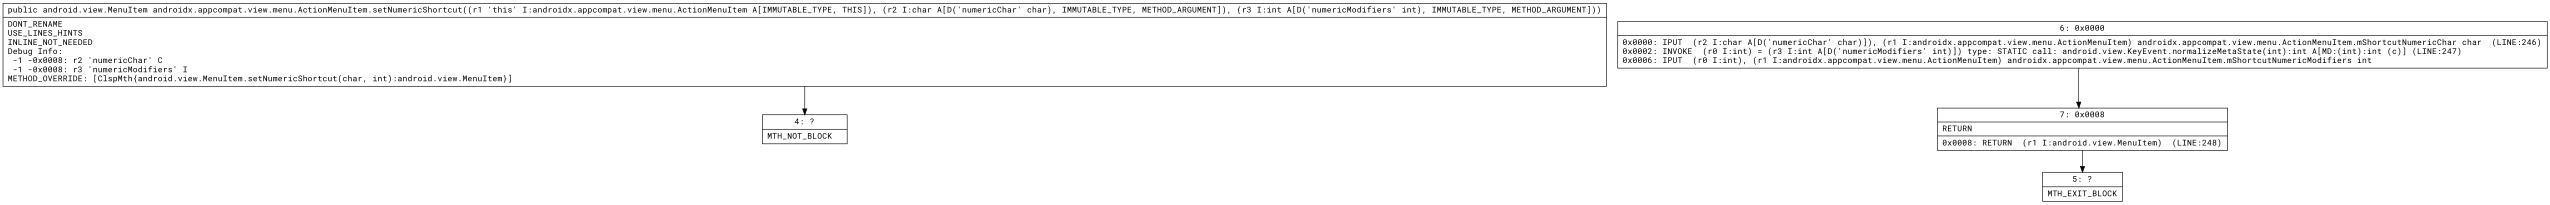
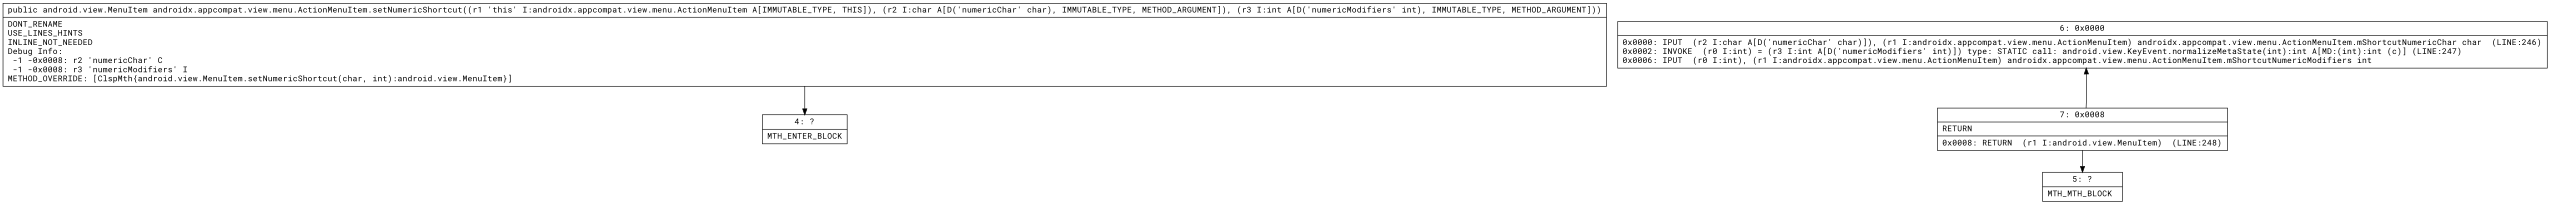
edge "6: 0x0000" -> "7: 0x0008": reversed
node "4: ?": text "MTH_NOT_BLOCK" -> "MTH_ENTER_BLOCK"
node "5: ?": text "MTH_EXIT_BLOCK" -> "MTH_MTH_BLOCK"
